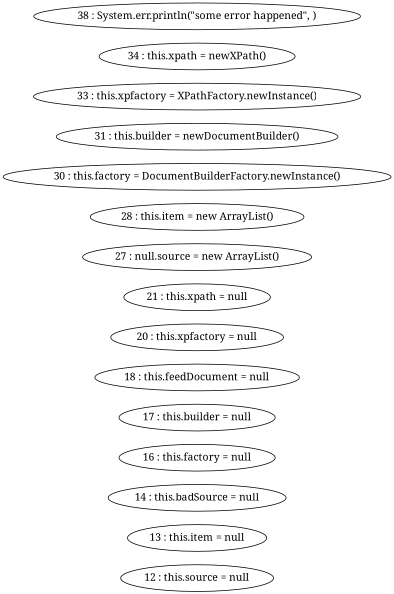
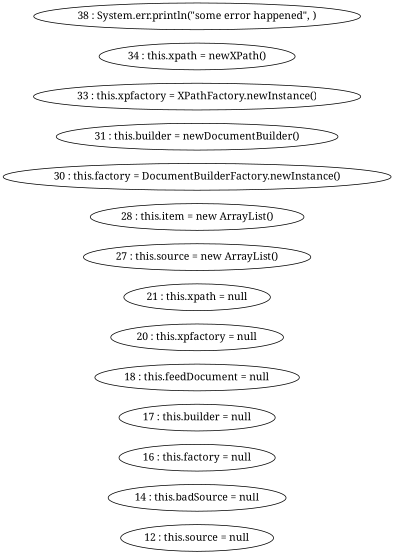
node "27 : null.source = new ArrayList()": label "27 : null.source = new ArrayList()" -> "27 : this.source = new ArrayList()"
node "13 : this.item = null": removed
